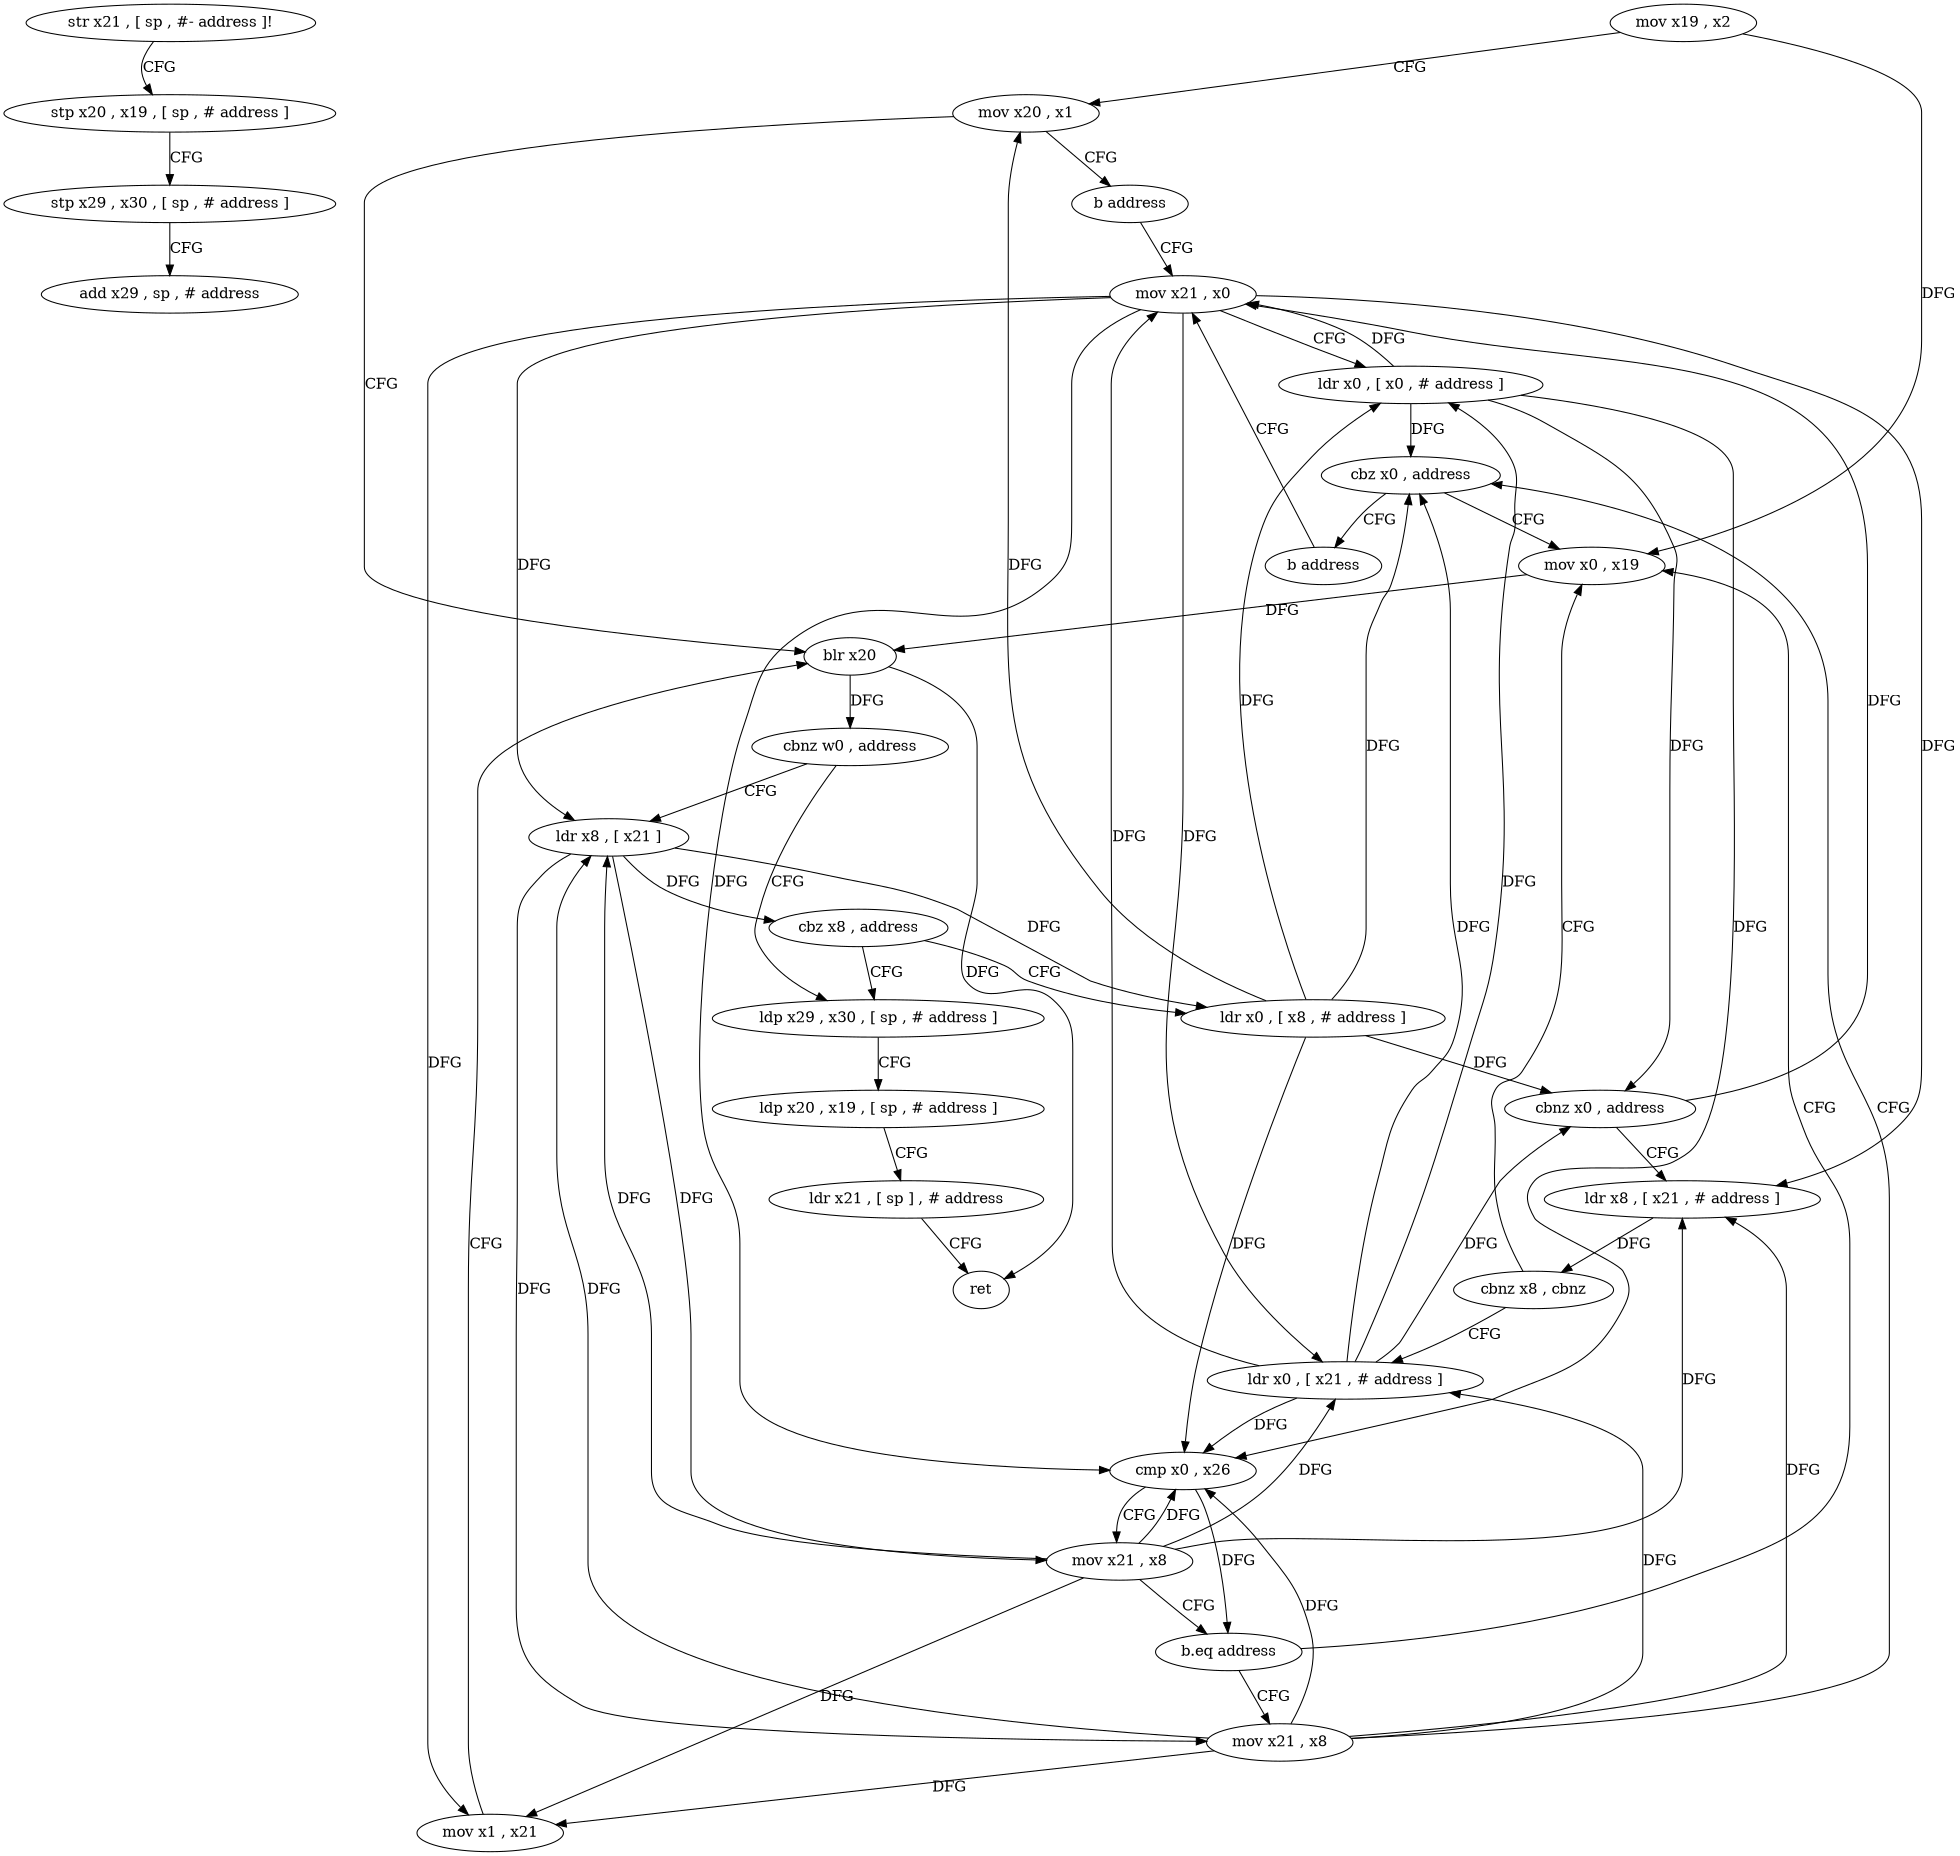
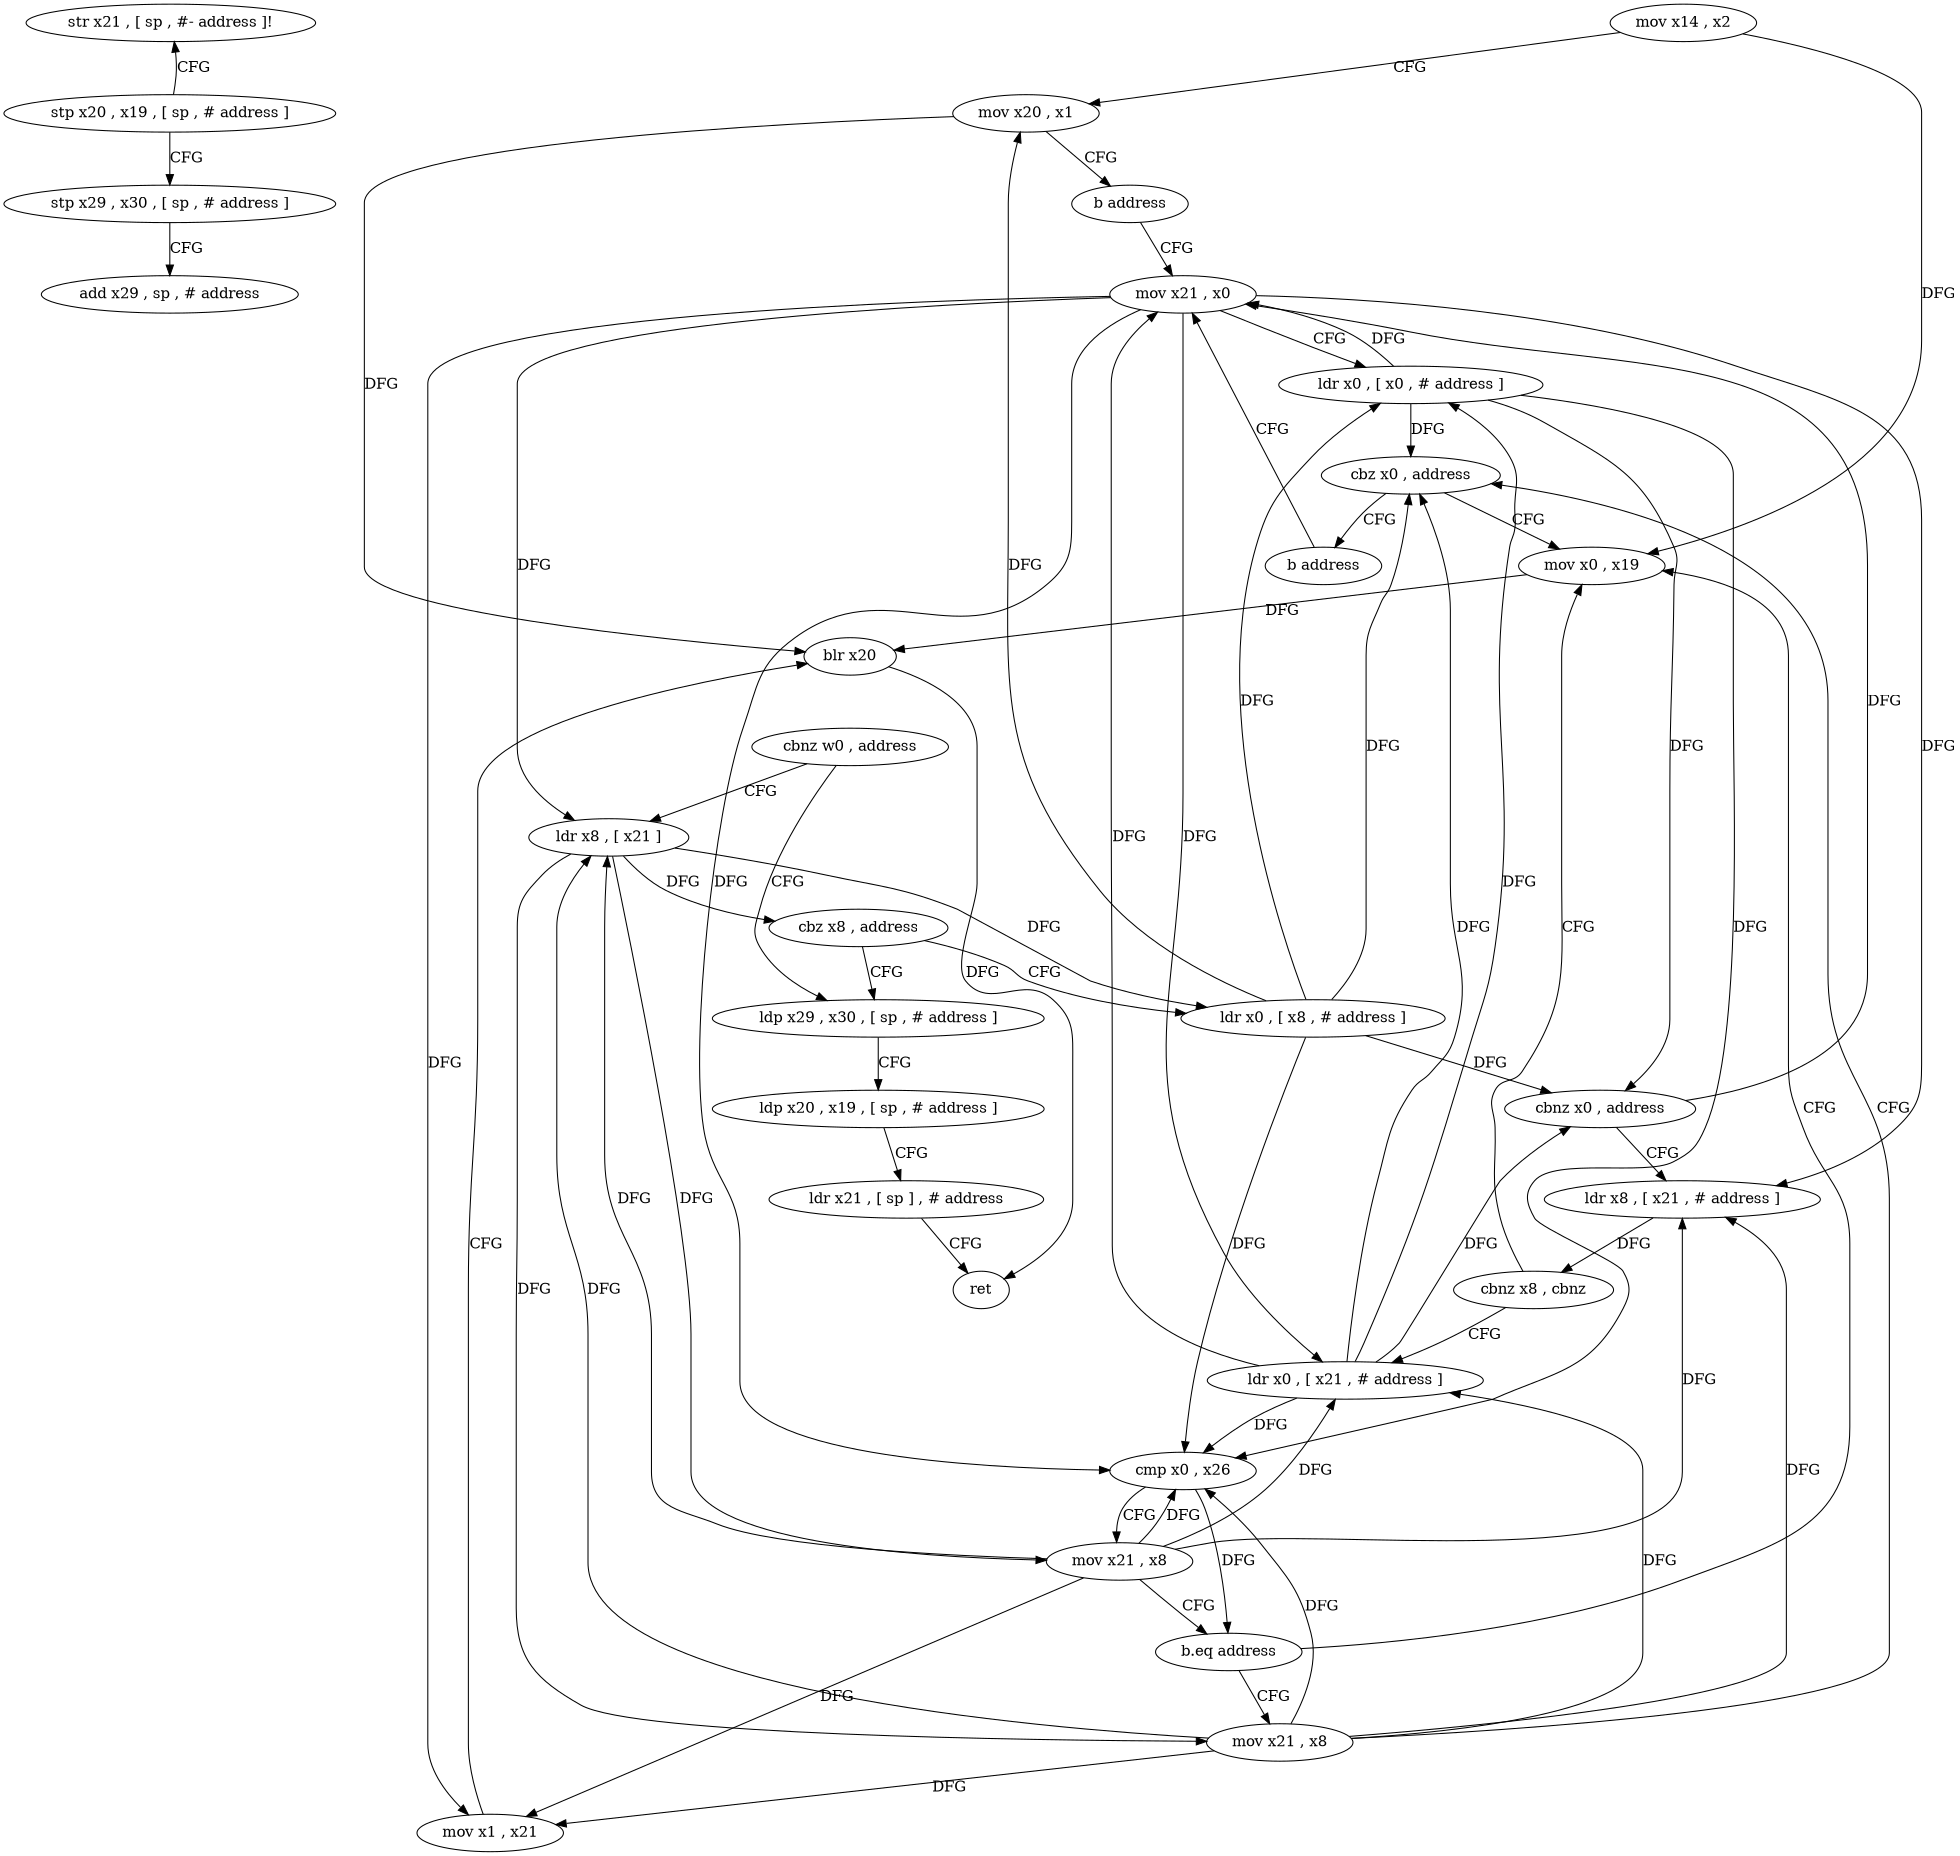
node "mov x19 , x2": label "mov x19 , x2" -> "mov x14 , x2"
edge "str x21 , [ sp , #- address ]!" -> "stp x20 , x19 , [ sp , # address ]": reversed
edge "mov x20 , x1" -> "blr x20": label "CFG" -> "DFG"
edge "blr x20" -> "cbnz w0 , address": removed, label "DFG"
